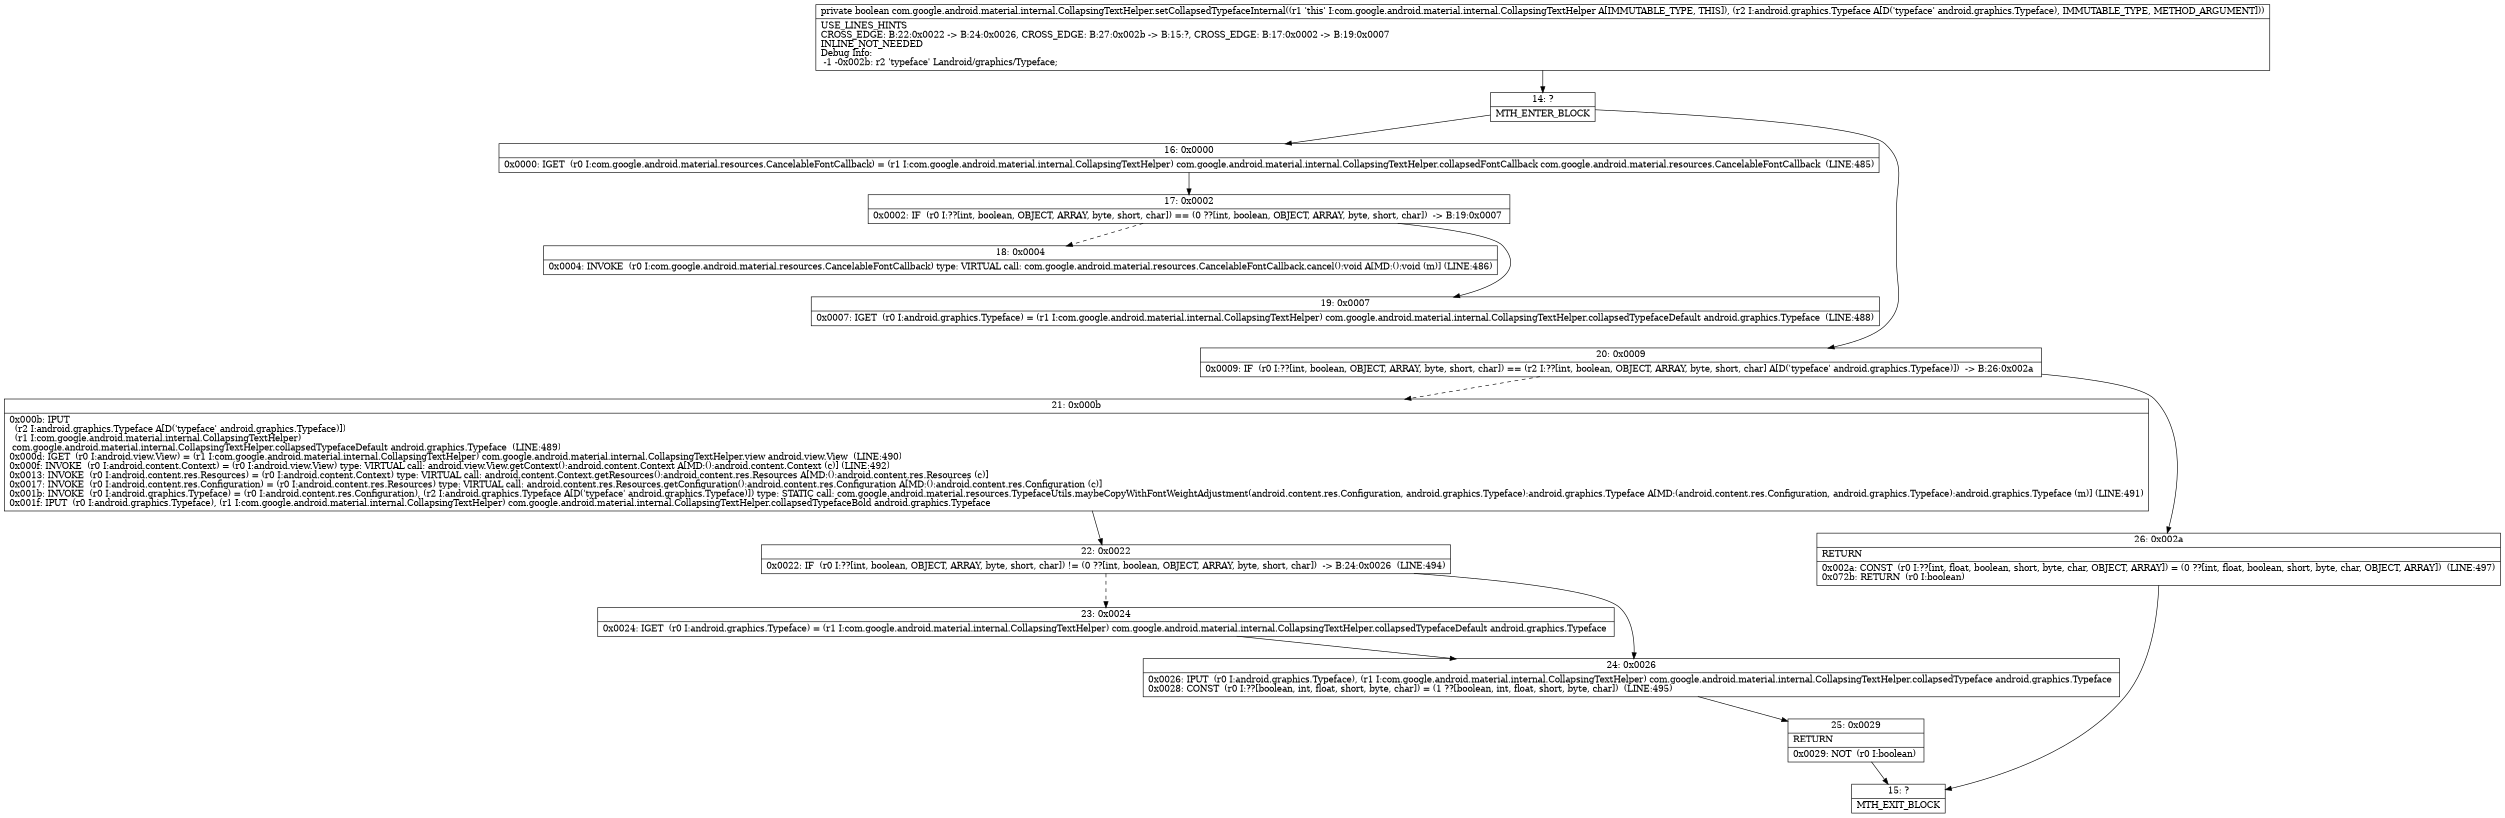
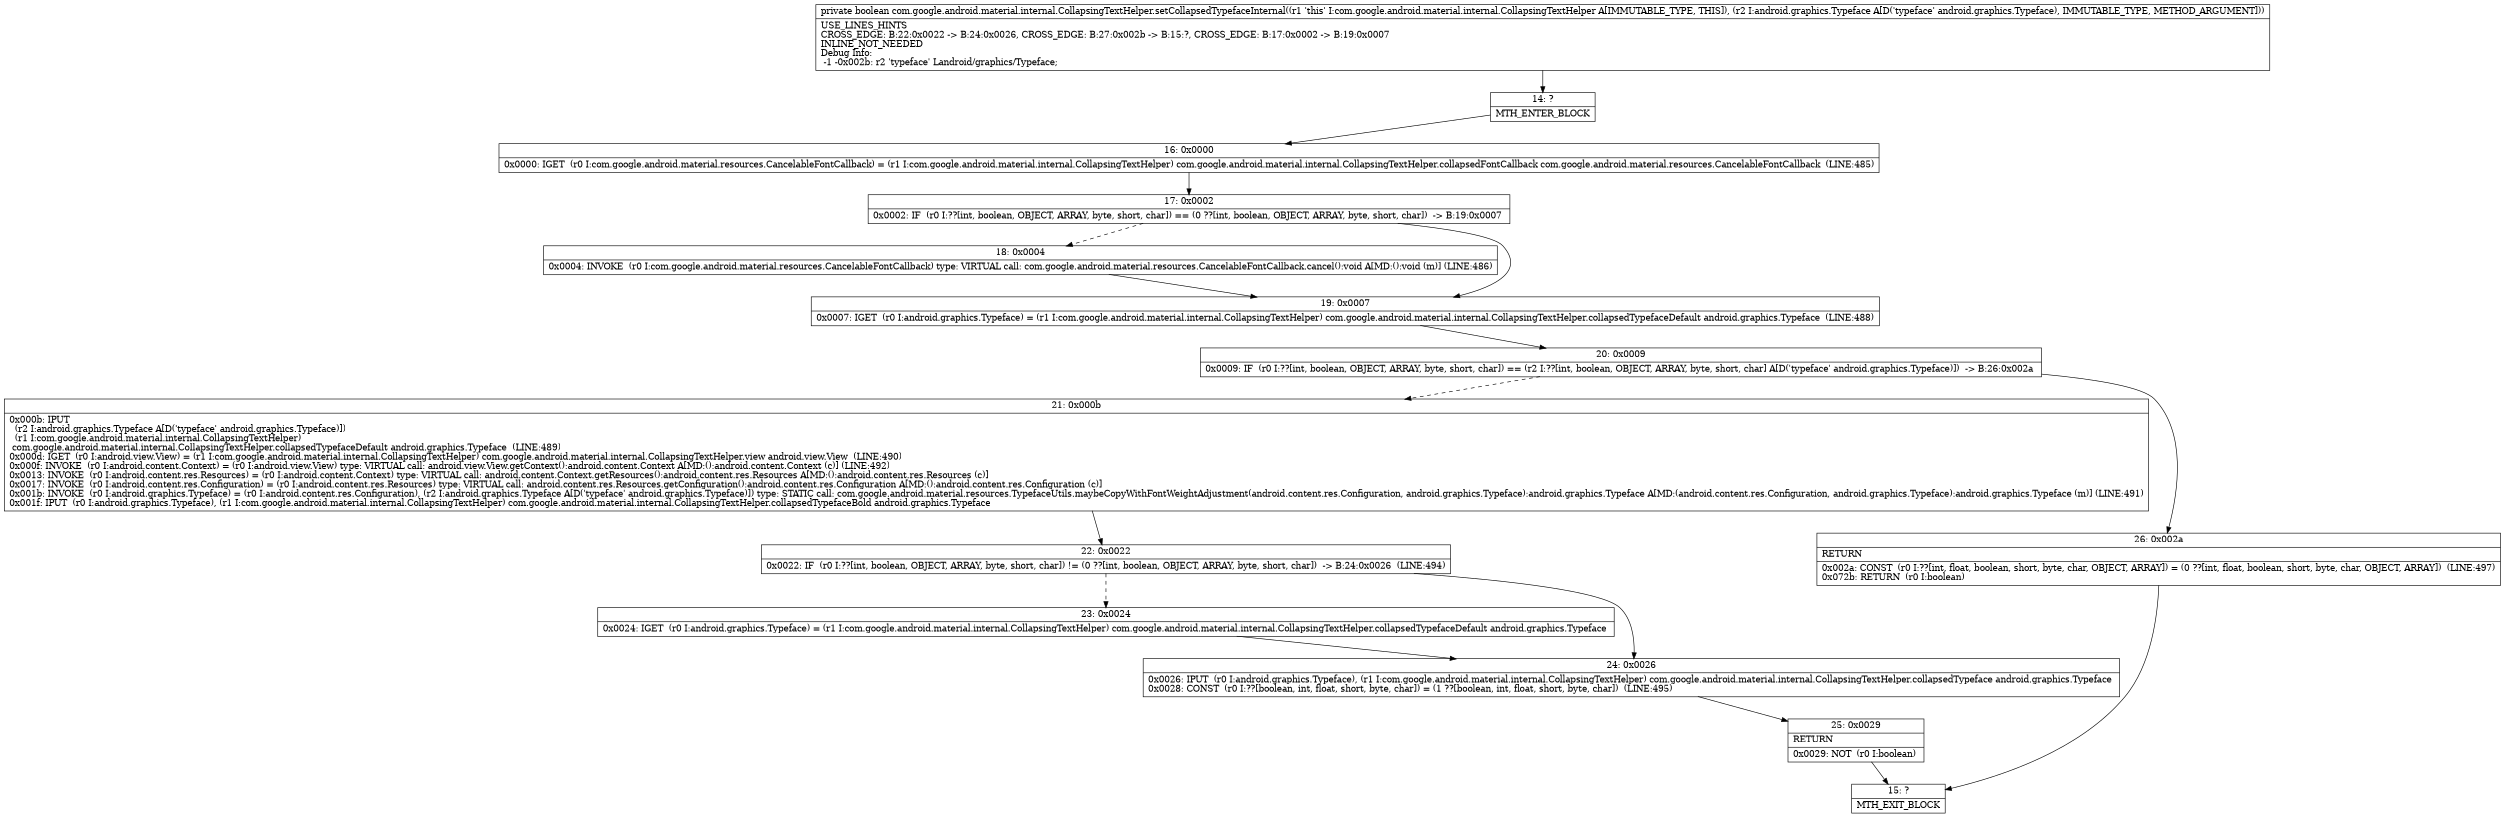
edge "14: ?" -> "20: 0x0009": now "19: 0x0007" -> "20: 0x0009"
edge "18: 0x0004" -> "19: 0x0007": added
